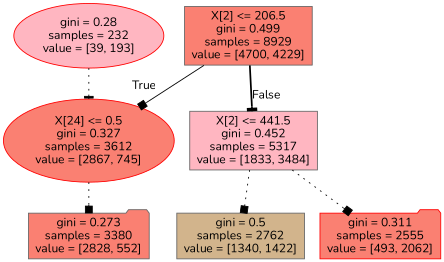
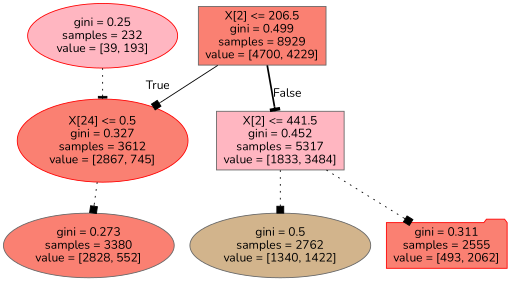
node "gini = 0.28 samples = 232 value = [39, 193]": label "gini = 0.28 samples = 232 value = [39, 193]" -> "gini = 0.25 samples = 232 value = [39, 193]"
node "gini = 0.273 samples = 3380 value = [2828, 552]": shape folder -> ellipse
node "gini = 0.5 samples = 2762 value = [1340, 1422]": shape box -> ellipse
